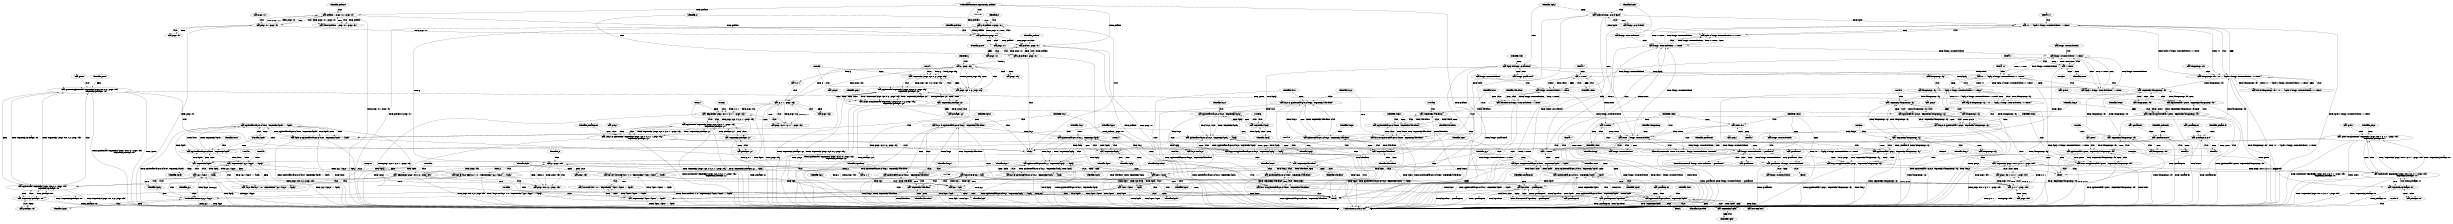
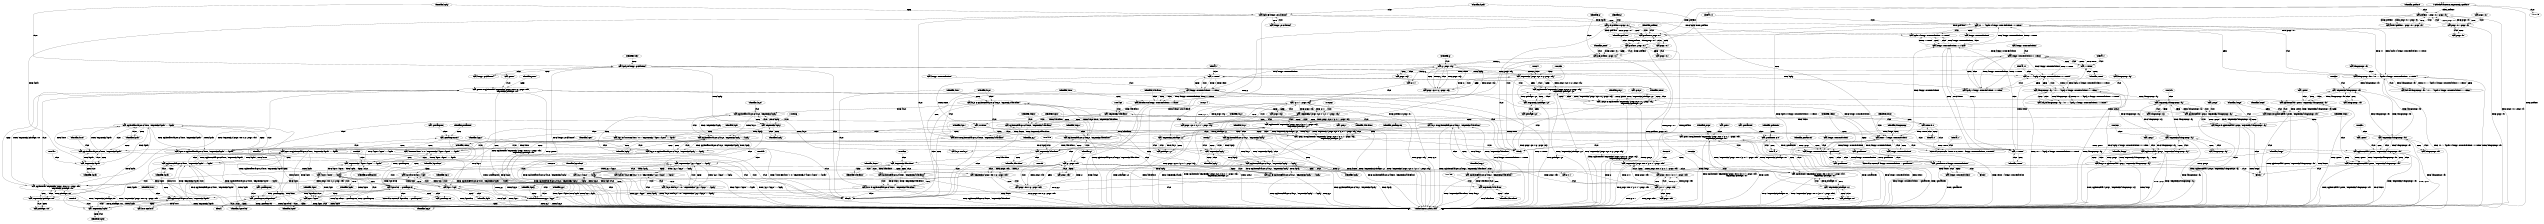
edge "1000252" -> "(Call,(OPJ_INT32)p_image->y0)": label "AST: " -> "CFG: "
edge "(Call,(OPJ_UINT32)((l_px1 - l_px0) >> l_pdx))" -> "(Call,(l_px1 - l_px0) >> l_pdx)": added, label "CFG:"
